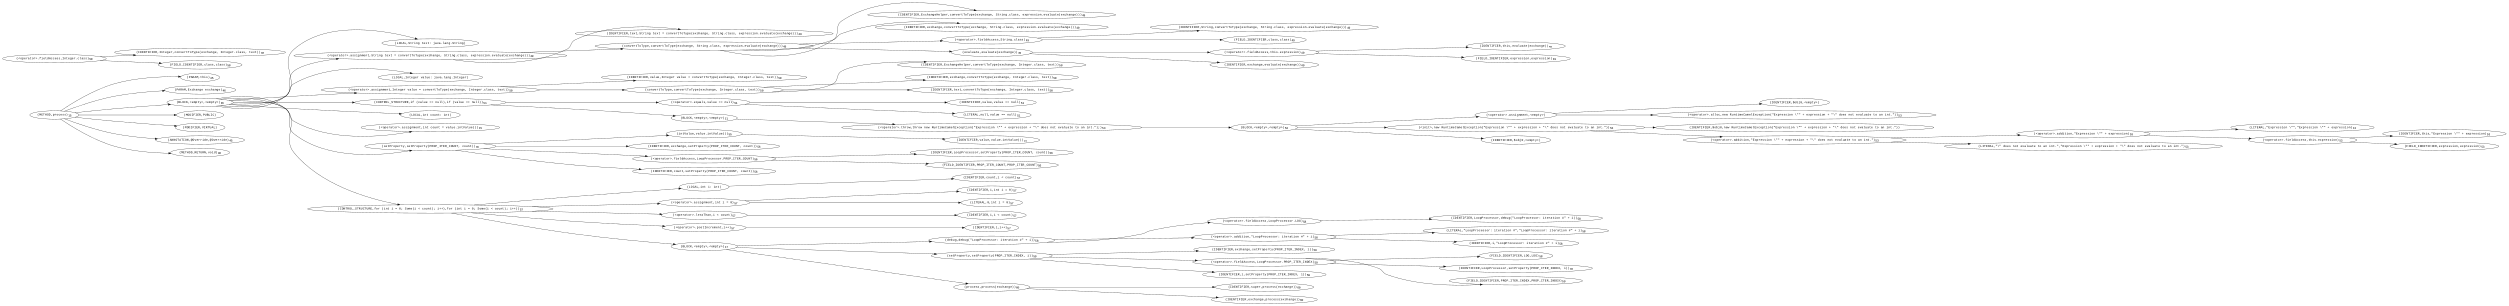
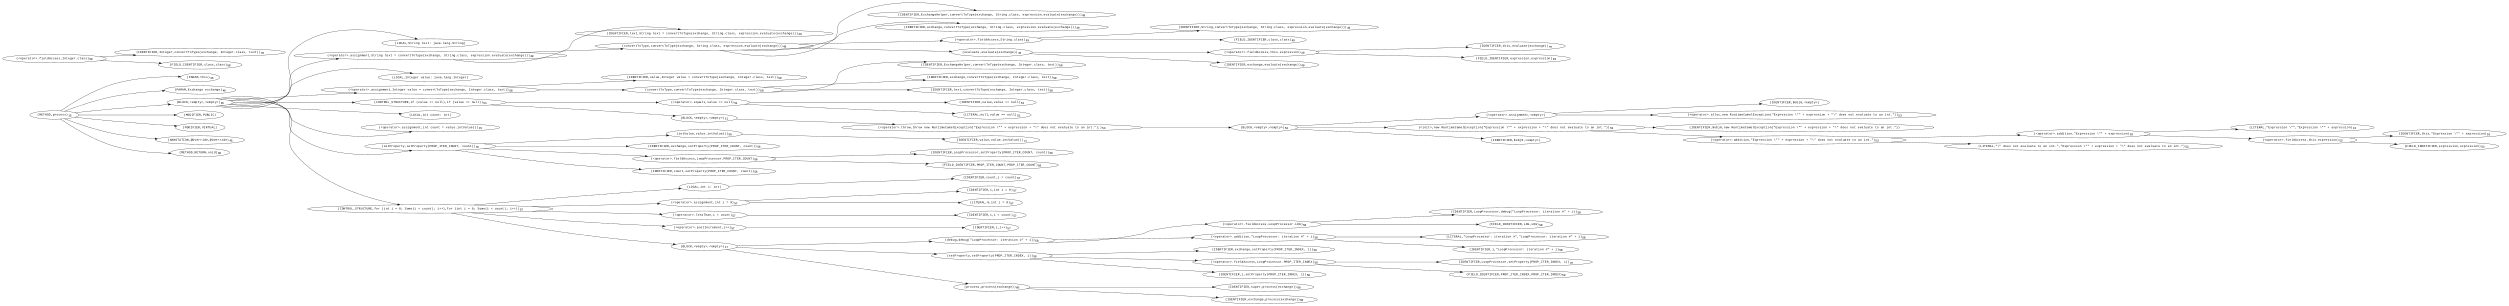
edge "(<operator>.fieldAccess,LoopProcessor.PROP_ITER_INDEX)" -> "(FIELD_IDENTIFIER,LOG,LOG)": now "(<operator>.fieldAccess,LoopProcessor.LOG)" -> "(FIELD_IDENTIFIER,LOG,LOG)"
